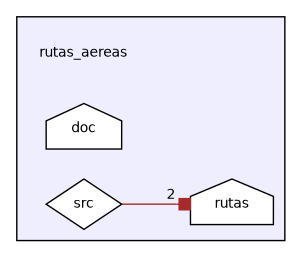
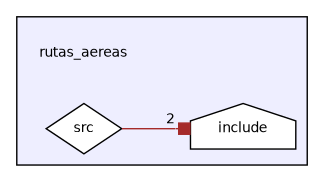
node "doc": removed
node "rutas": label "rutas" -> "include"
